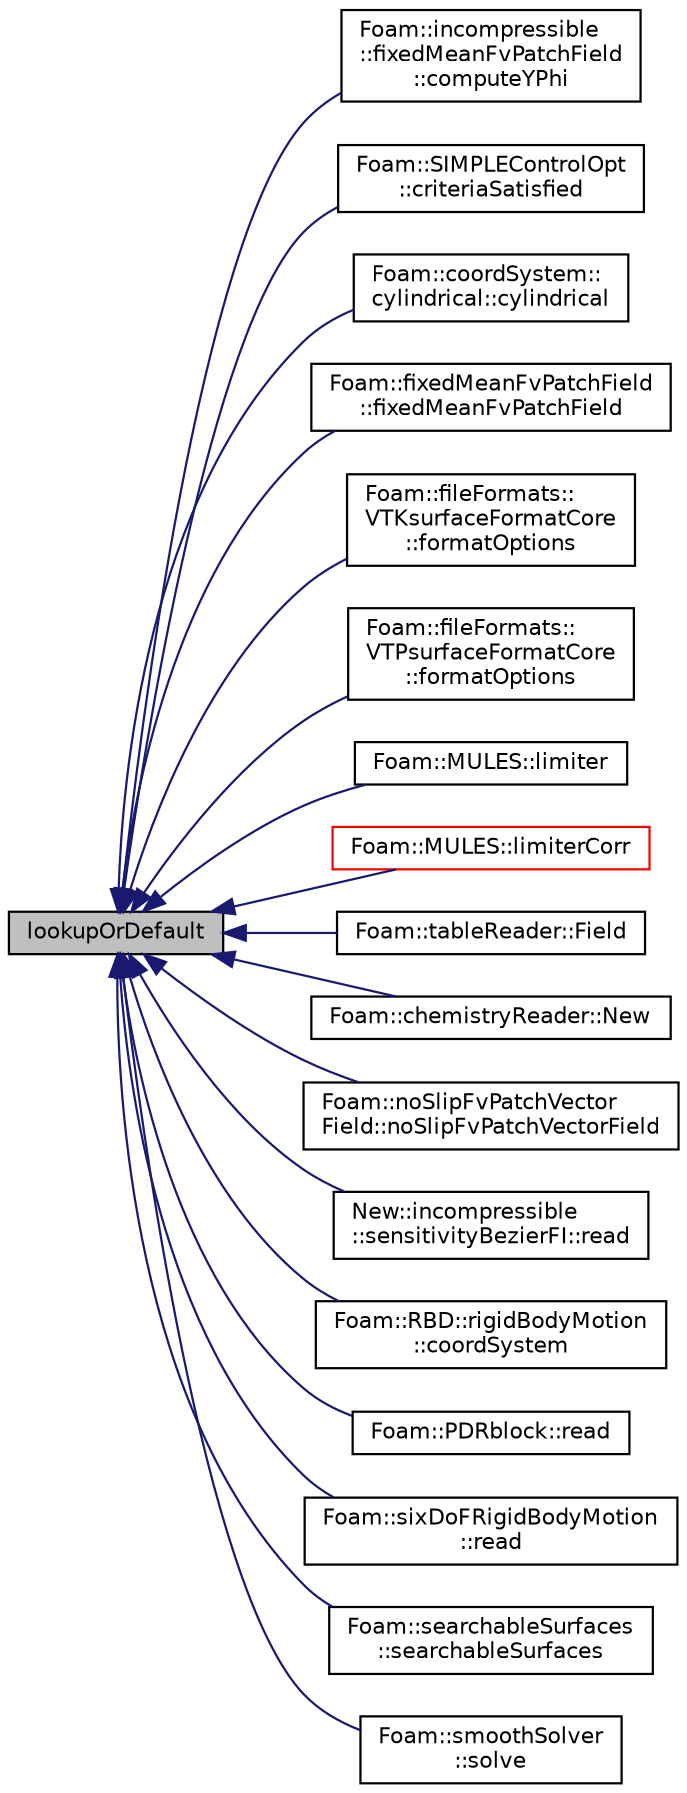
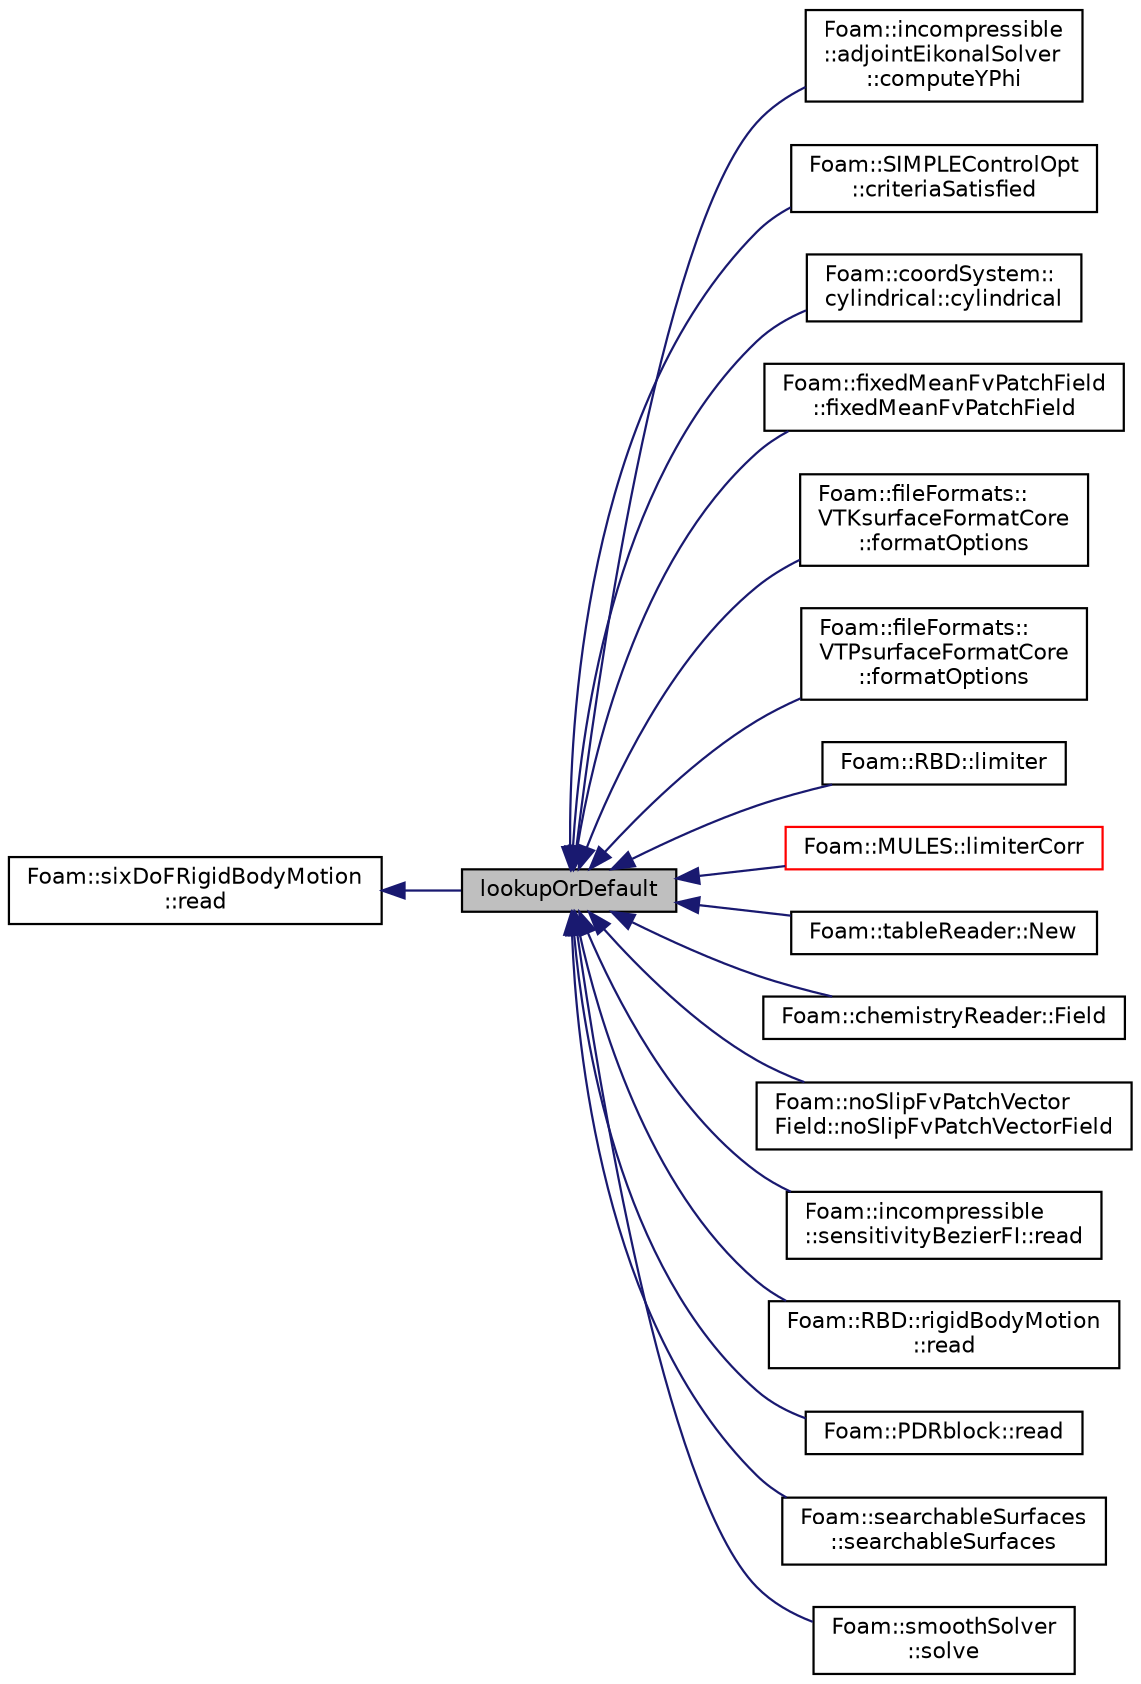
node "Foam::incompressible ::fixedMeanFvPatchField ::computeYPhi": label "Foam::incompressible ::fixedMeanFvPatchField ::computeYPhi" -> "Foam::incompressible ::adjointEikonalSolver ::computeYPhi"
node "Foam::MULES::limiter": label "Foam::MULES::limiter" -> "Foam::RBD::limiter"
node "Foam::tableReader::Field": label "Foam::tableReader::Field" -> "Foam::tableReader::New"
node "Foam::chemistryReader::New": label "Foam::chemistryReader::New" -> "Foam::chemistryReader::Field"
node "New::incompressible ::sensitivityBezierFI::read": label "New::incompressible ::sensitivityBezierFI::read" -> "Foam::incompressible ::sensitivityBezierFI::read"
edge "Foam::sixDoFRigidBodyMotion ::read" -> "lookupOrDefault": reversed
node "Foam::RBD::rigidBodyMotion ::coordSystem": label "Foam::RBD::rigidBodyMotion ::coordSystem" -> "Foam::RBD::rigidBodyMotion ::read"
